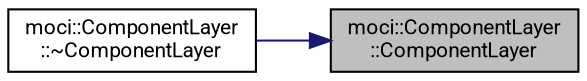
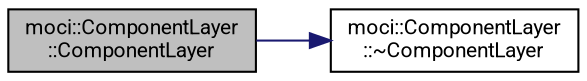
edge "moci::ComponentLayer ::~ComponentLayer" -> "moci::ComponentLayer ::ComponentLayer": reversed
